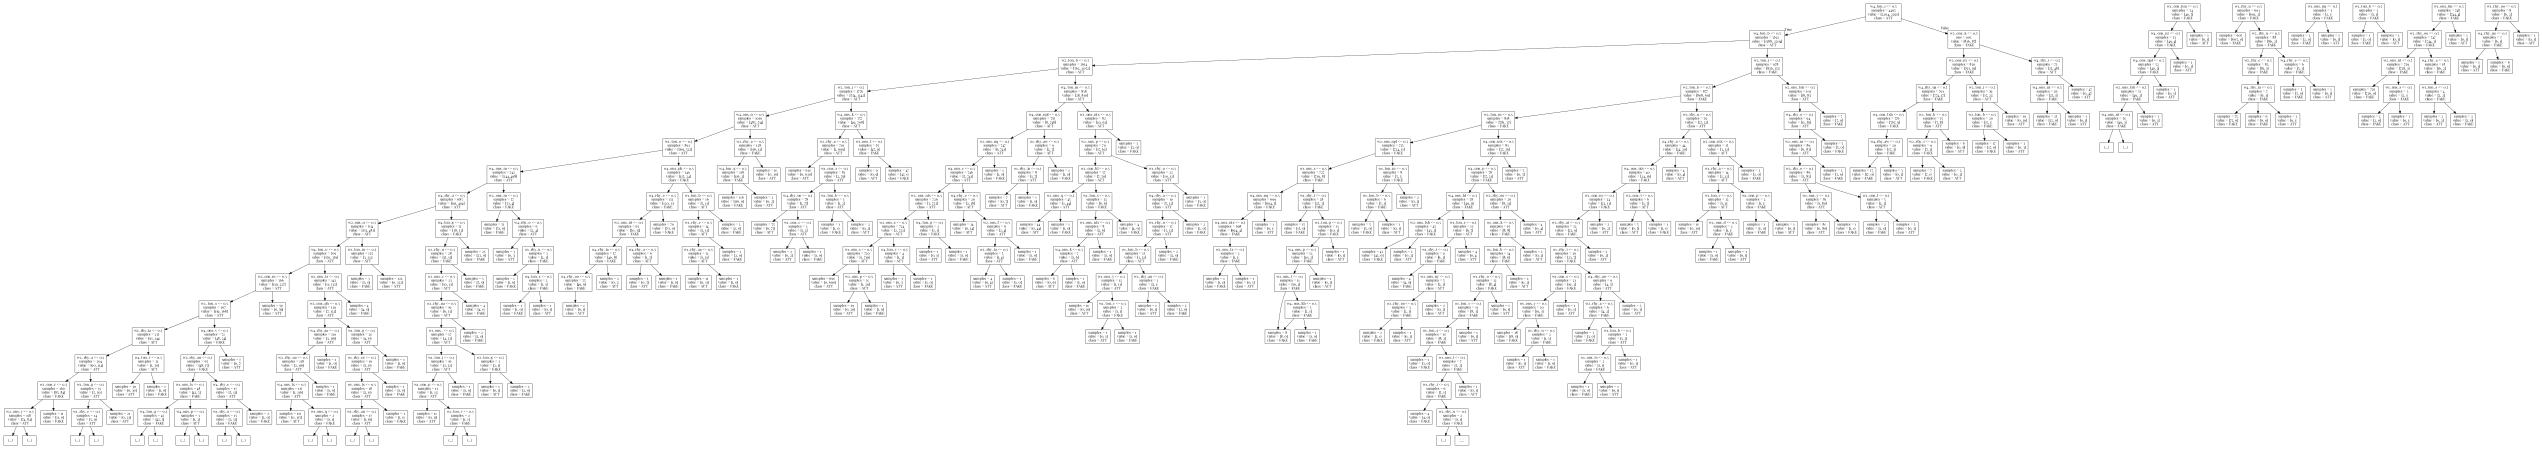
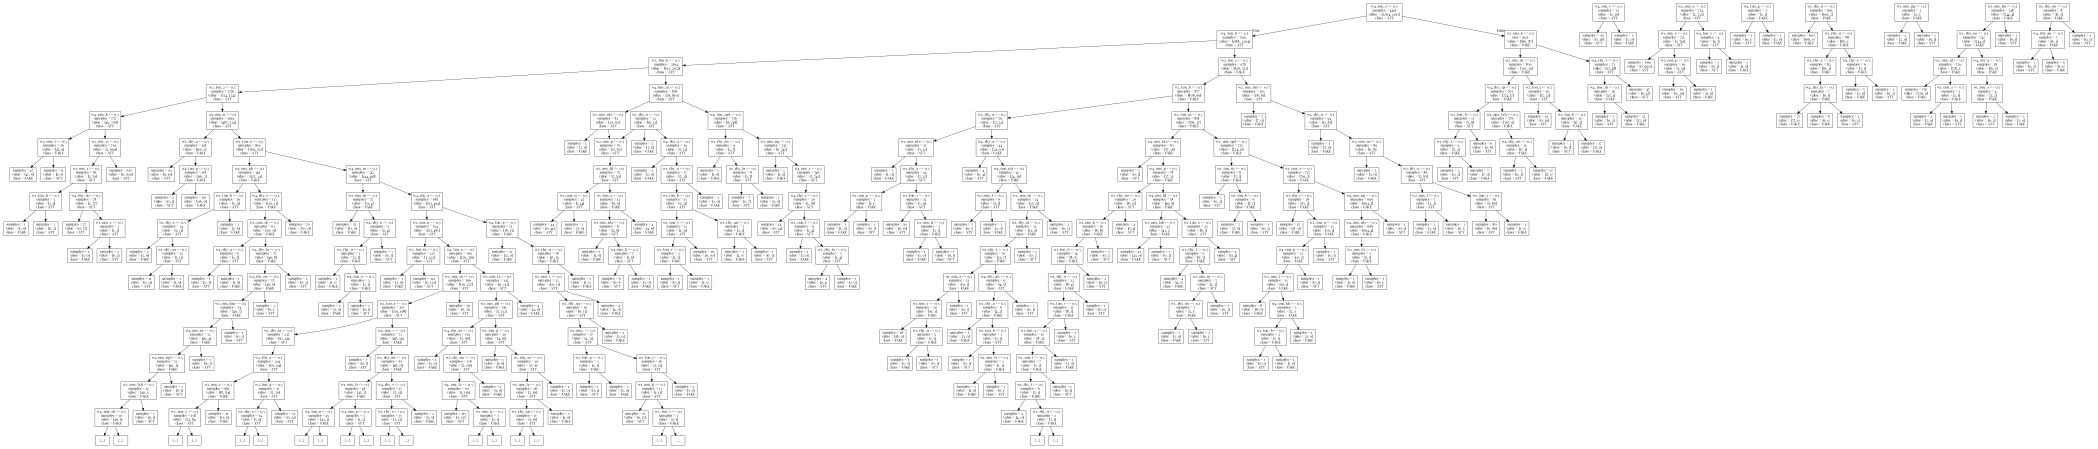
edge "w2_ons_p <= 0.5 samples = 79 value = [17, 62] class = ATT" -> "w1_rhy_o <= 0.5 samples = 22 value = [10, 12] class = ATT": reversed
node "w2_ons_nts <= 0.5 samples = 726 value = [3, 723] class = ATT": removed
edge "w4_rhy_oo <= 0.5 samples = 55 value = [49, 6] class = FAKE" -> "w2_ons_hm <= 0.5 samples = 54 value = [49, 5] class = FAKE": added
edge "w4_ons_kh <= 0.5 samples = 3 value = [2, 1] class = FAKE" -> "samples = 8 value = [8, 0] class = FAKE": now "w4_ons_kh <= 0.5 samples = 3 value = [2, 1] class = FAKE" -> "w1_ton_b <= 0.5 samples = 2 value = [1, 1] class = FAKE"
edge "w2_rhy_ia <= 0.5 samples = 235 value = [91, 144] class = ATT" -> "w4_ton_v <= 0.5 samples = 31 value = [1, 30] class = ATT": removed
node "w1_rhy_o <= 0.5 samples = 15 value = [3, 12] class = FAKE": label "w1_rhy_o <= 0.5 samples = 15 value = [3, 12] class = FAKE" -> "w1_rhy_o <= 0.5 samples = 15 value = [3, 12] class = ATT"
